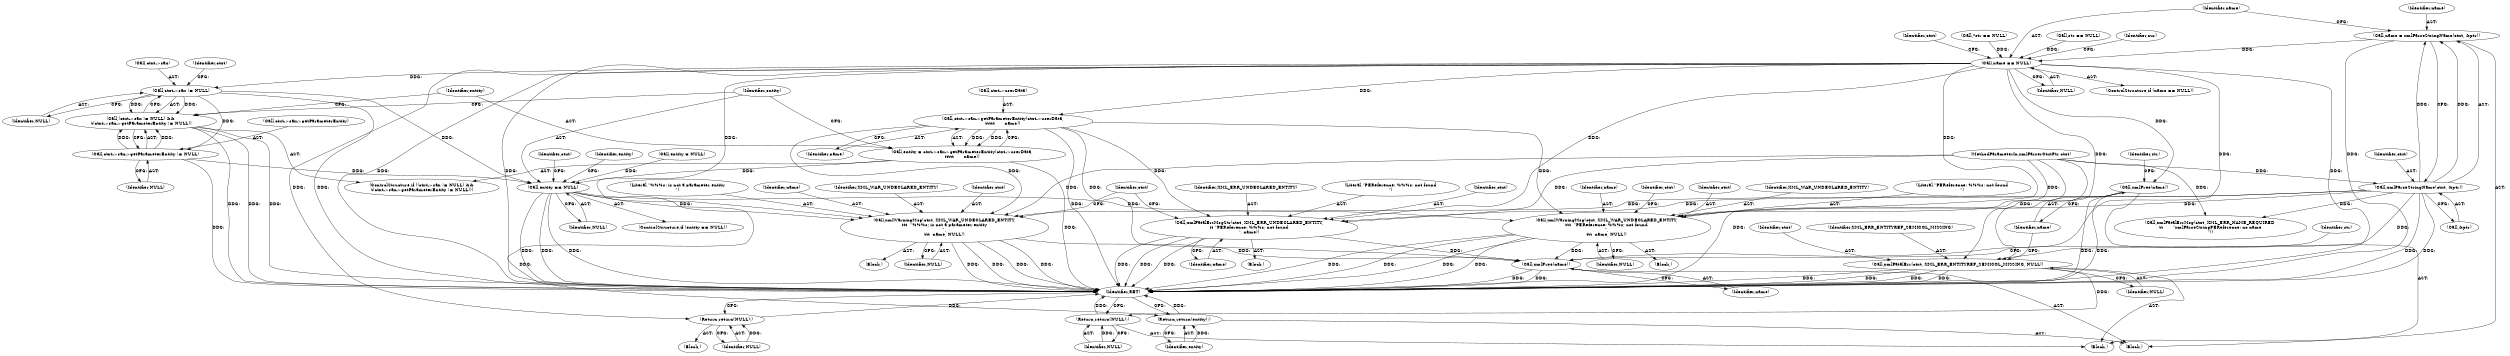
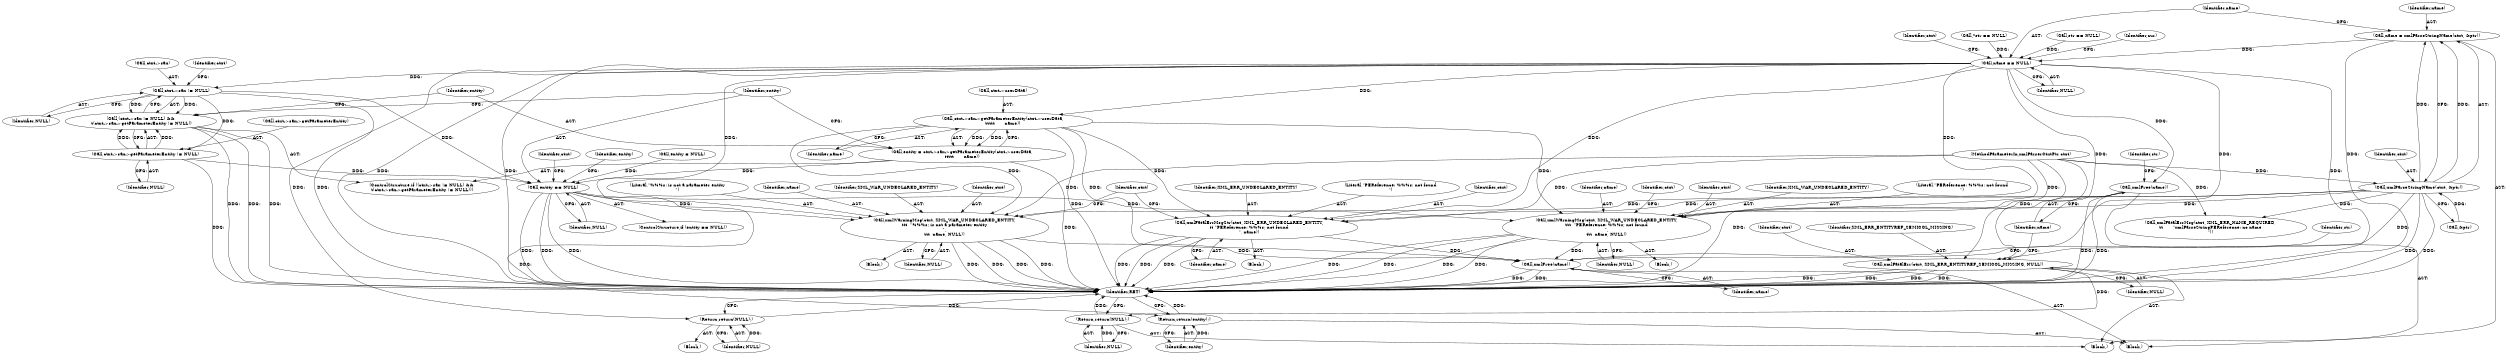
node "(ControlStructure,if (name == NULL))": removed
edge "(Call,&ptr)" -> "(Call,xmlParseStringName(ctxt, &ptr))": label "AST: " -> "DDG: "
